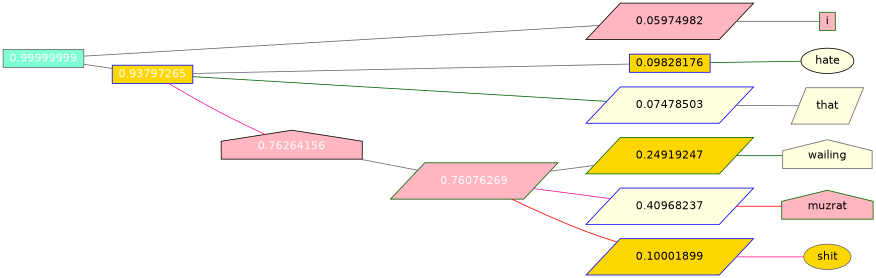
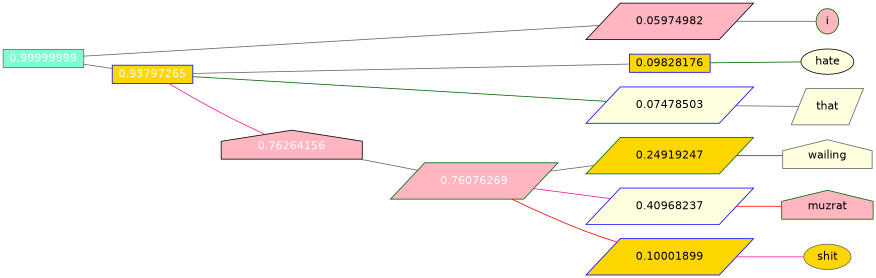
node "i": shape box -> ellipse
